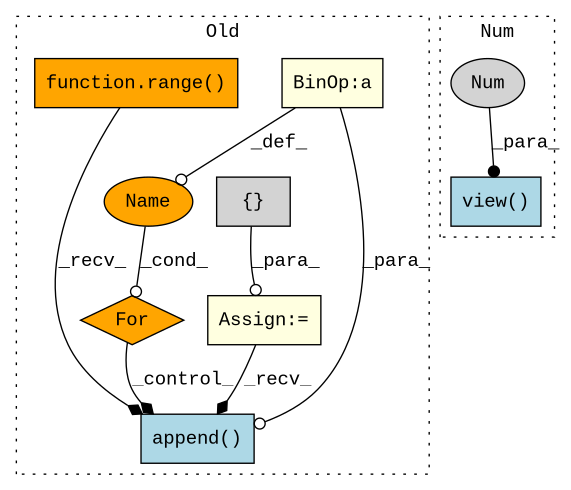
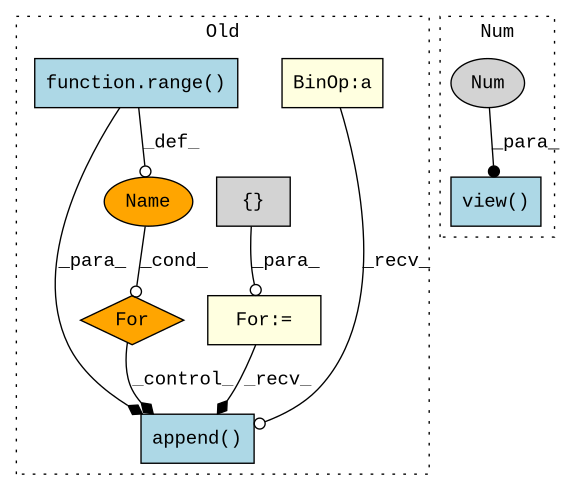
node "function.range()": fillcolor orange -> lightblue
edge "BinOp:a" -> "Name": now "function.range()" -> "Name"
edge "function.range()" -> "append()": label "_recv_" -> "_para_"
edge "BinOp:a" -> "append()": label "_para_" -> "_recv_"
node "Assign:=": label "Assign:=" -> "For:="
